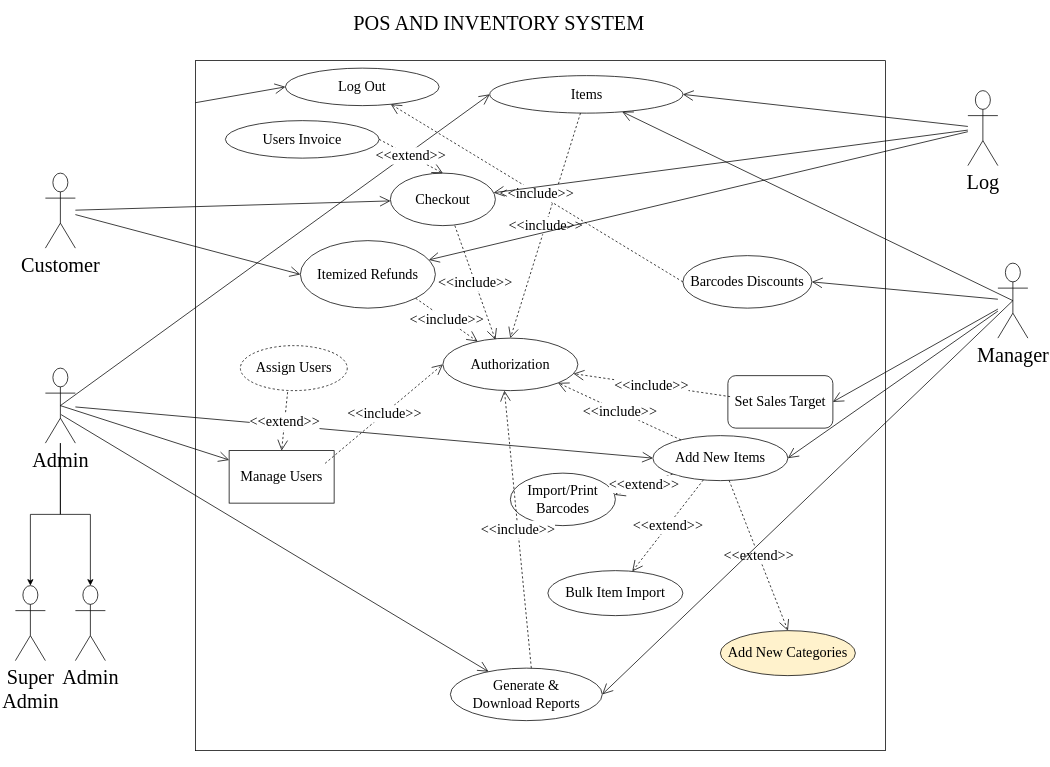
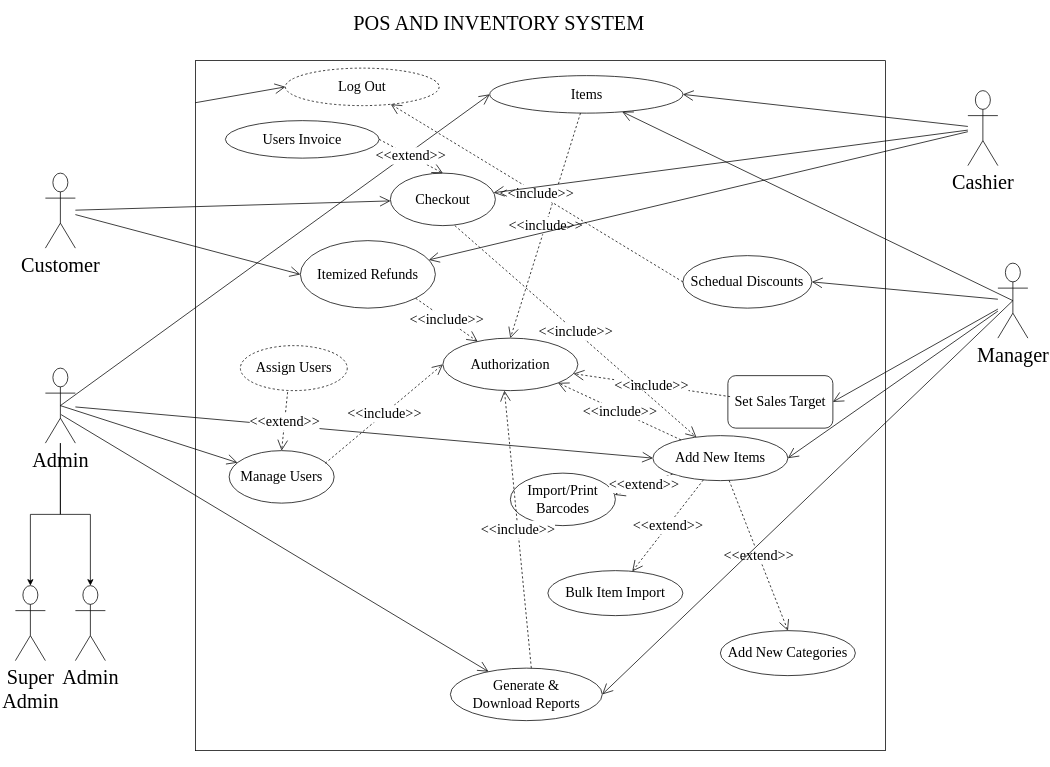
node "Log Out": style solid -> dashed
node "Log": label "Log" -> "Cashier"
edge "Checkout" -> "Authorization": now "Checkout" -> "Add New Items"
node "Barcodes Discounts": label "Barcodes Discounts" -> "Schedual Discounts"
node "Manage Users": shape rectangle -> ellipse
node "Add New Categories": fillcolor #fff2cc -> #ffffff
